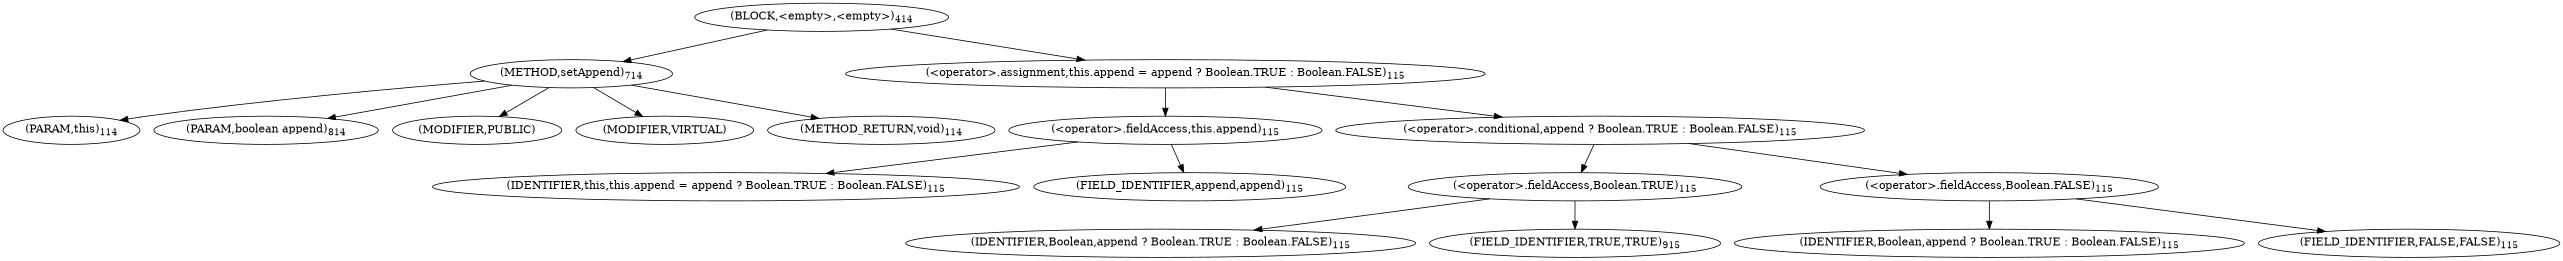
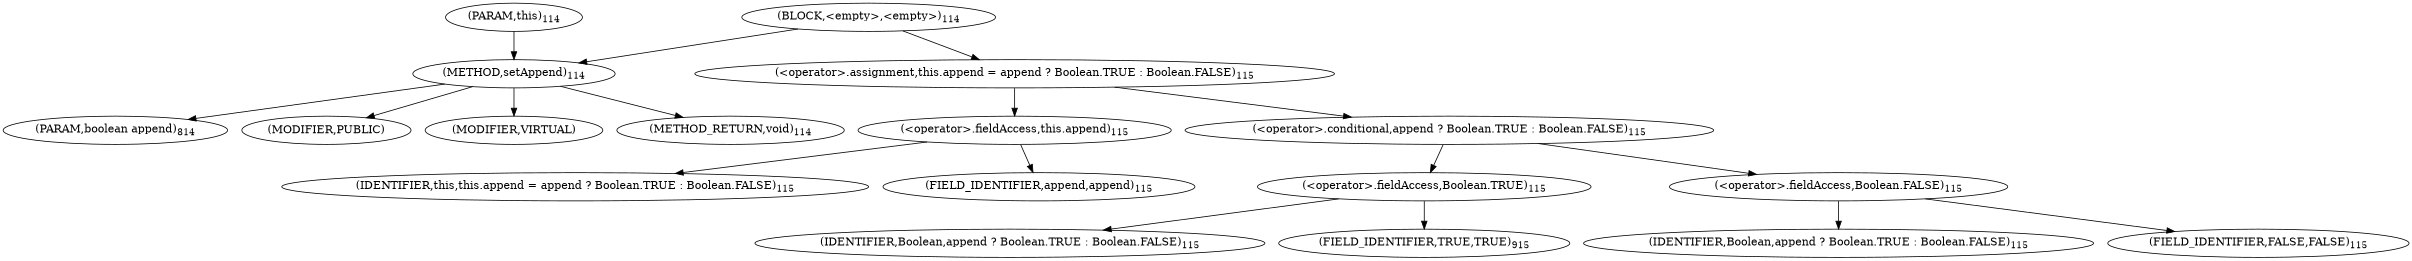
node "(BLOCK,<empty>,<empty>)": text "414" -> "114"
node "(METHOD,setAppend)": text "714" -> "114"
edge "(METHOD,setAppend)" -> "(PARAM,this)": reversed
